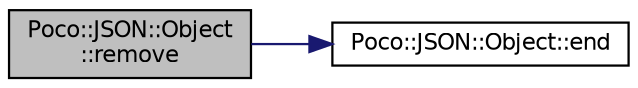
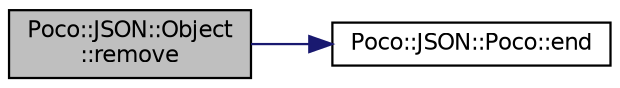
node "Poco::JSON::Object::end": label "Poco::JSON::Object::end" -> "Poco::JSON::Poco::end"
